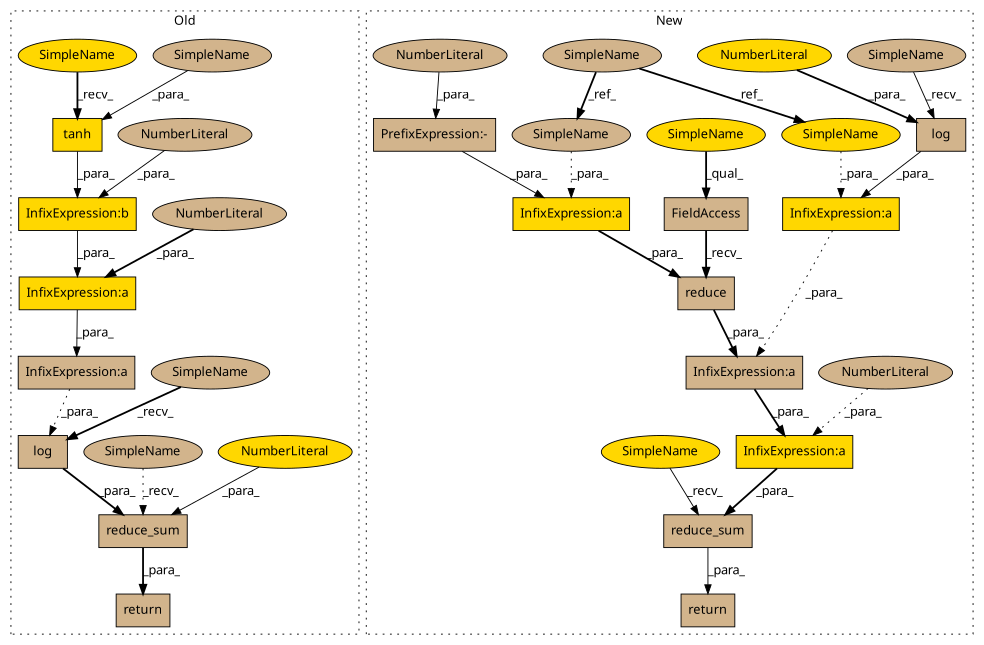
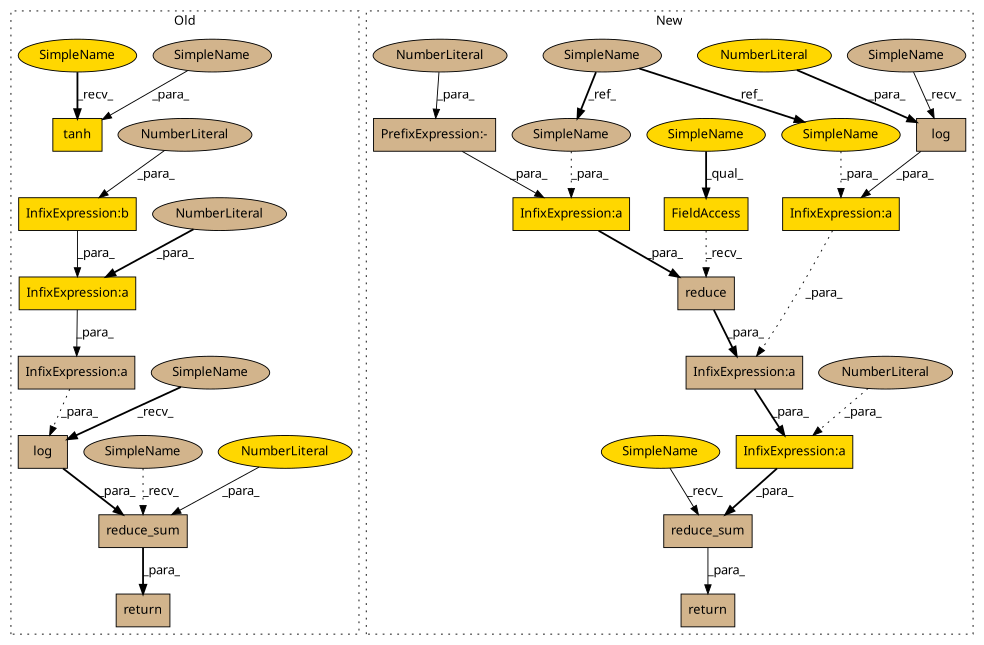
edge "tanh" -> "InfixExpression:b": removed, label "_para_"
node "FieldAccess": fillcolor tan -> gold
edge "FieldAccess" -> "reduce": style bold -> dotted
